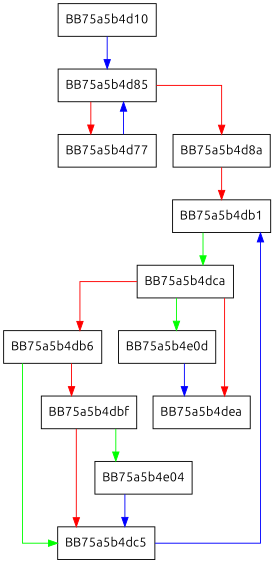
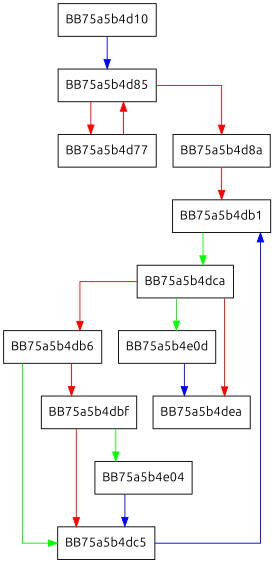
edge "BB75a5b4d77" -> "BB75a5b4d85": color blue -> red
